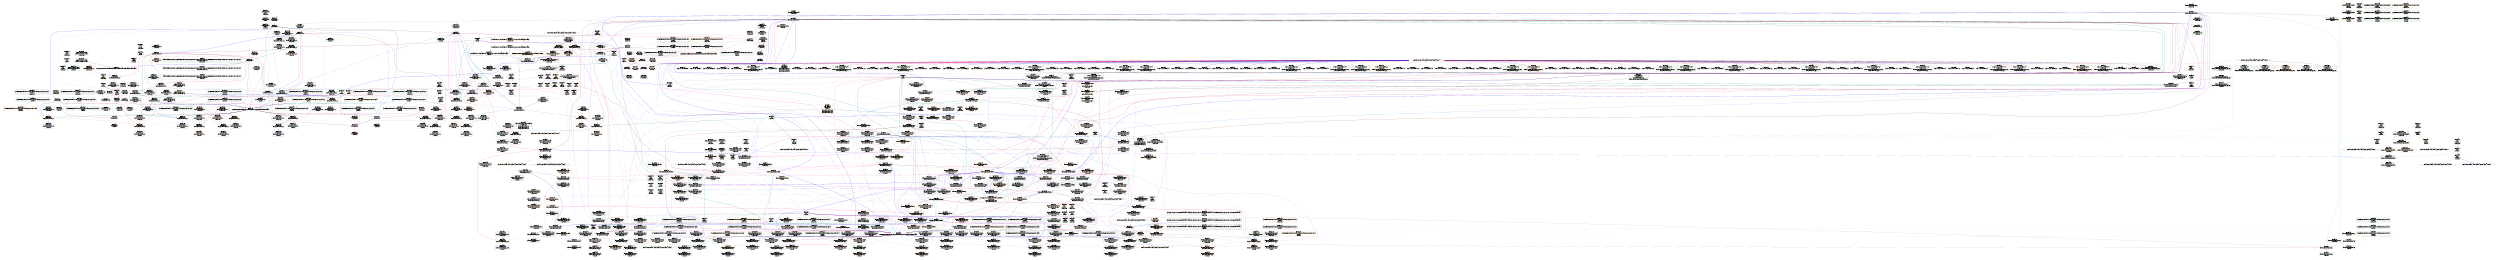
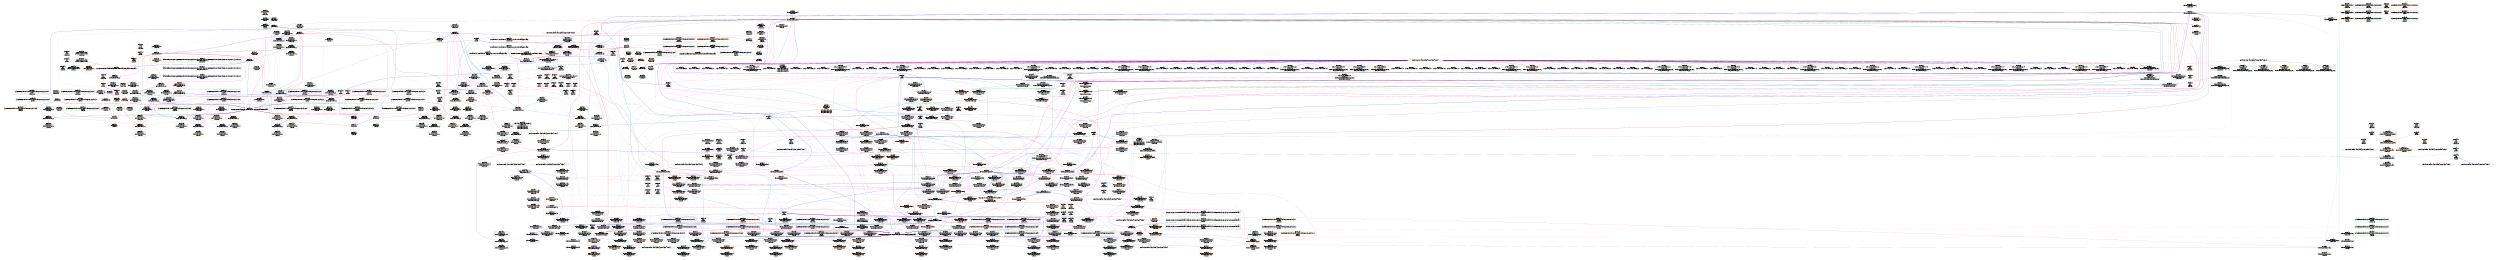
node "CE0x3d6c7a0": removed
